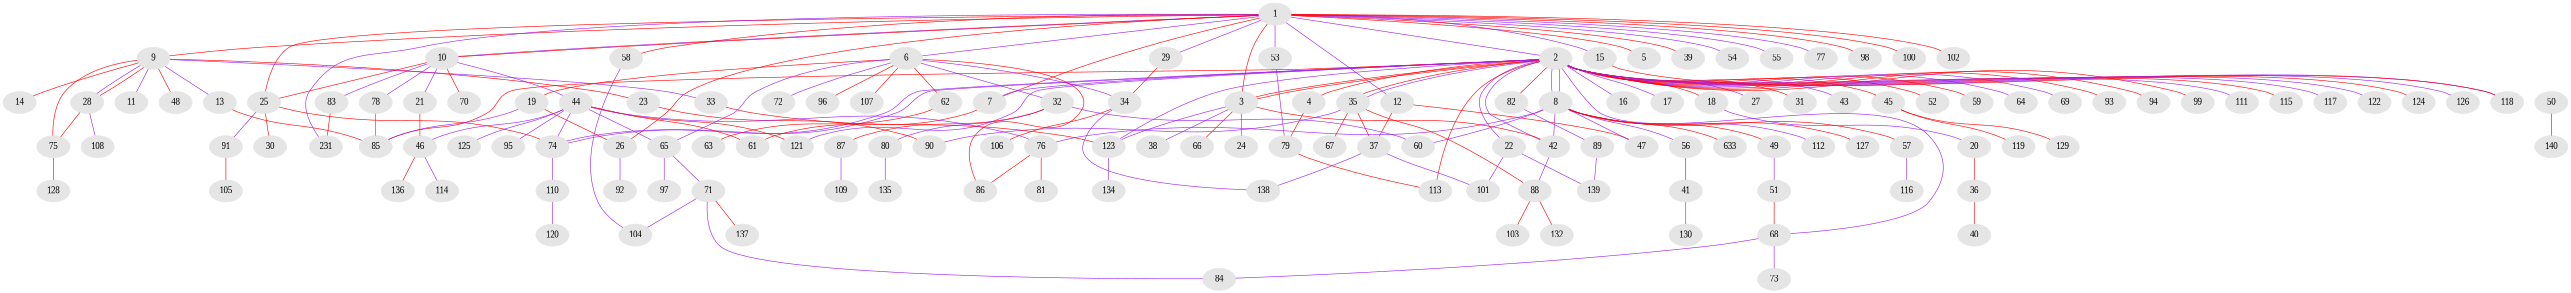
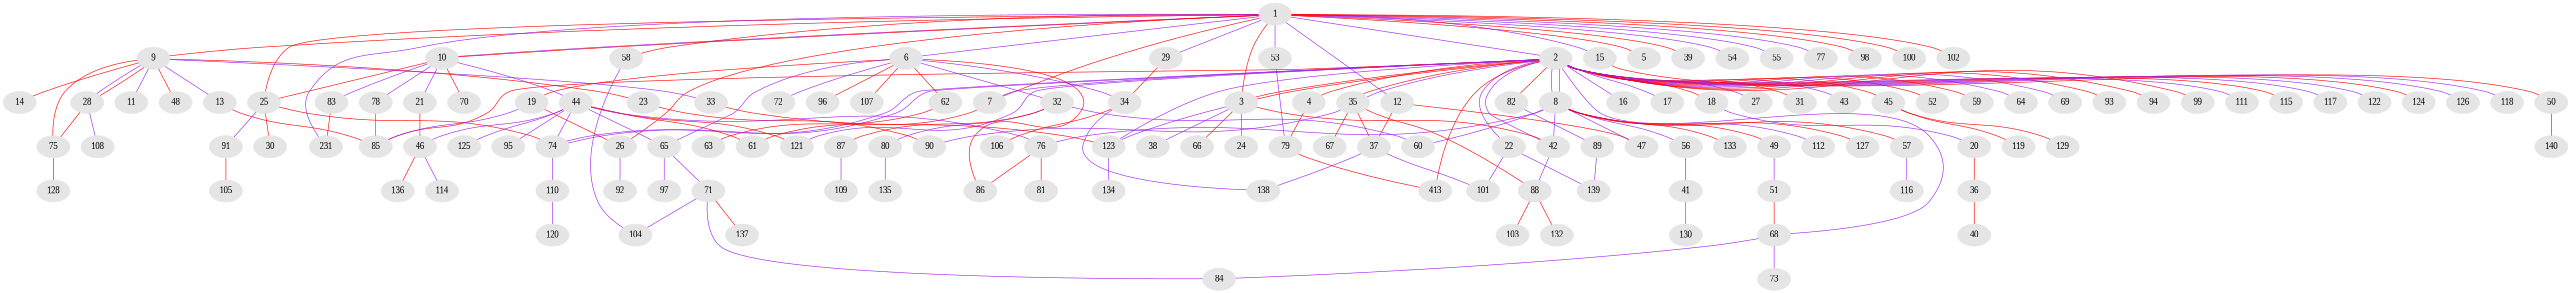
edge "15" -- "118": now "15" -- "50"
node "633": label "633" -> "133"
node "113": label "113" -> "413"
